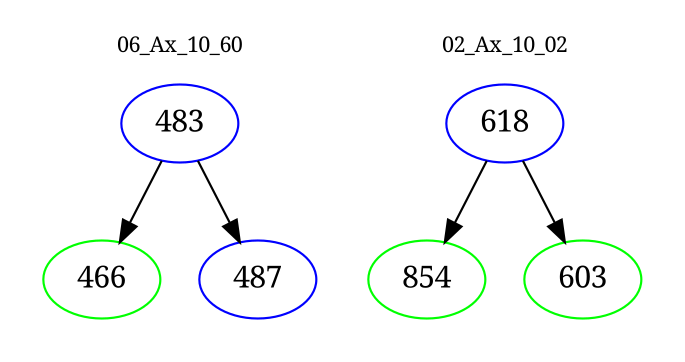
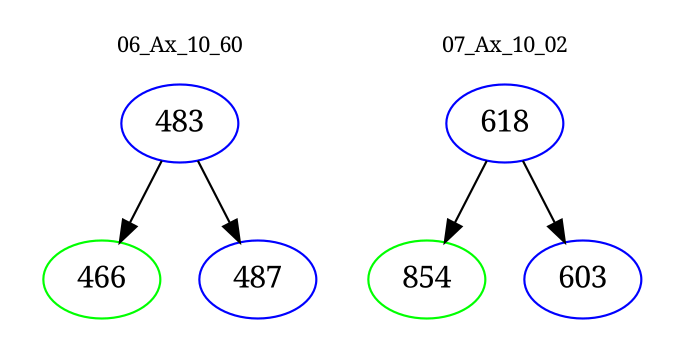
cluster "02_Ax_10_02": label "02_Ax_10_02" -> "07_Ax_10_02"
node "603": color green -> blue
